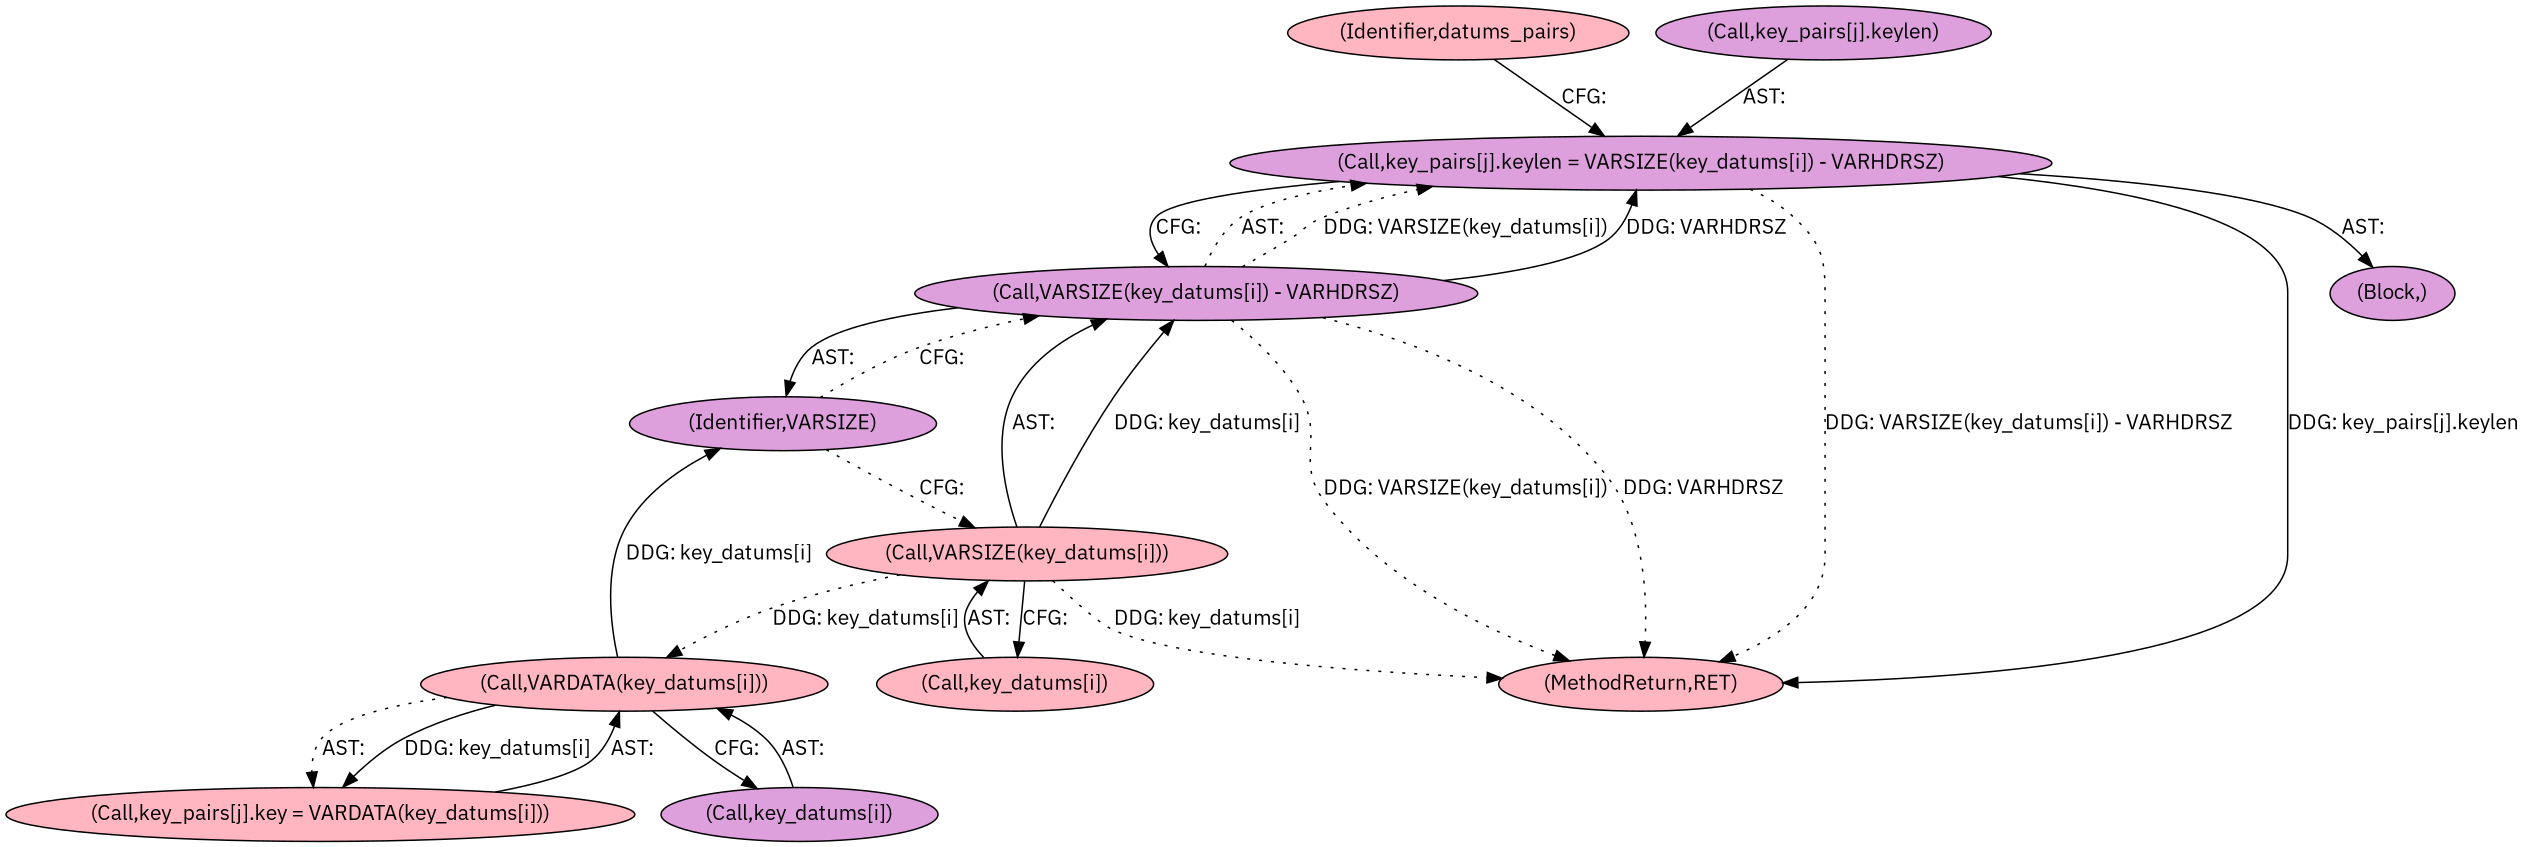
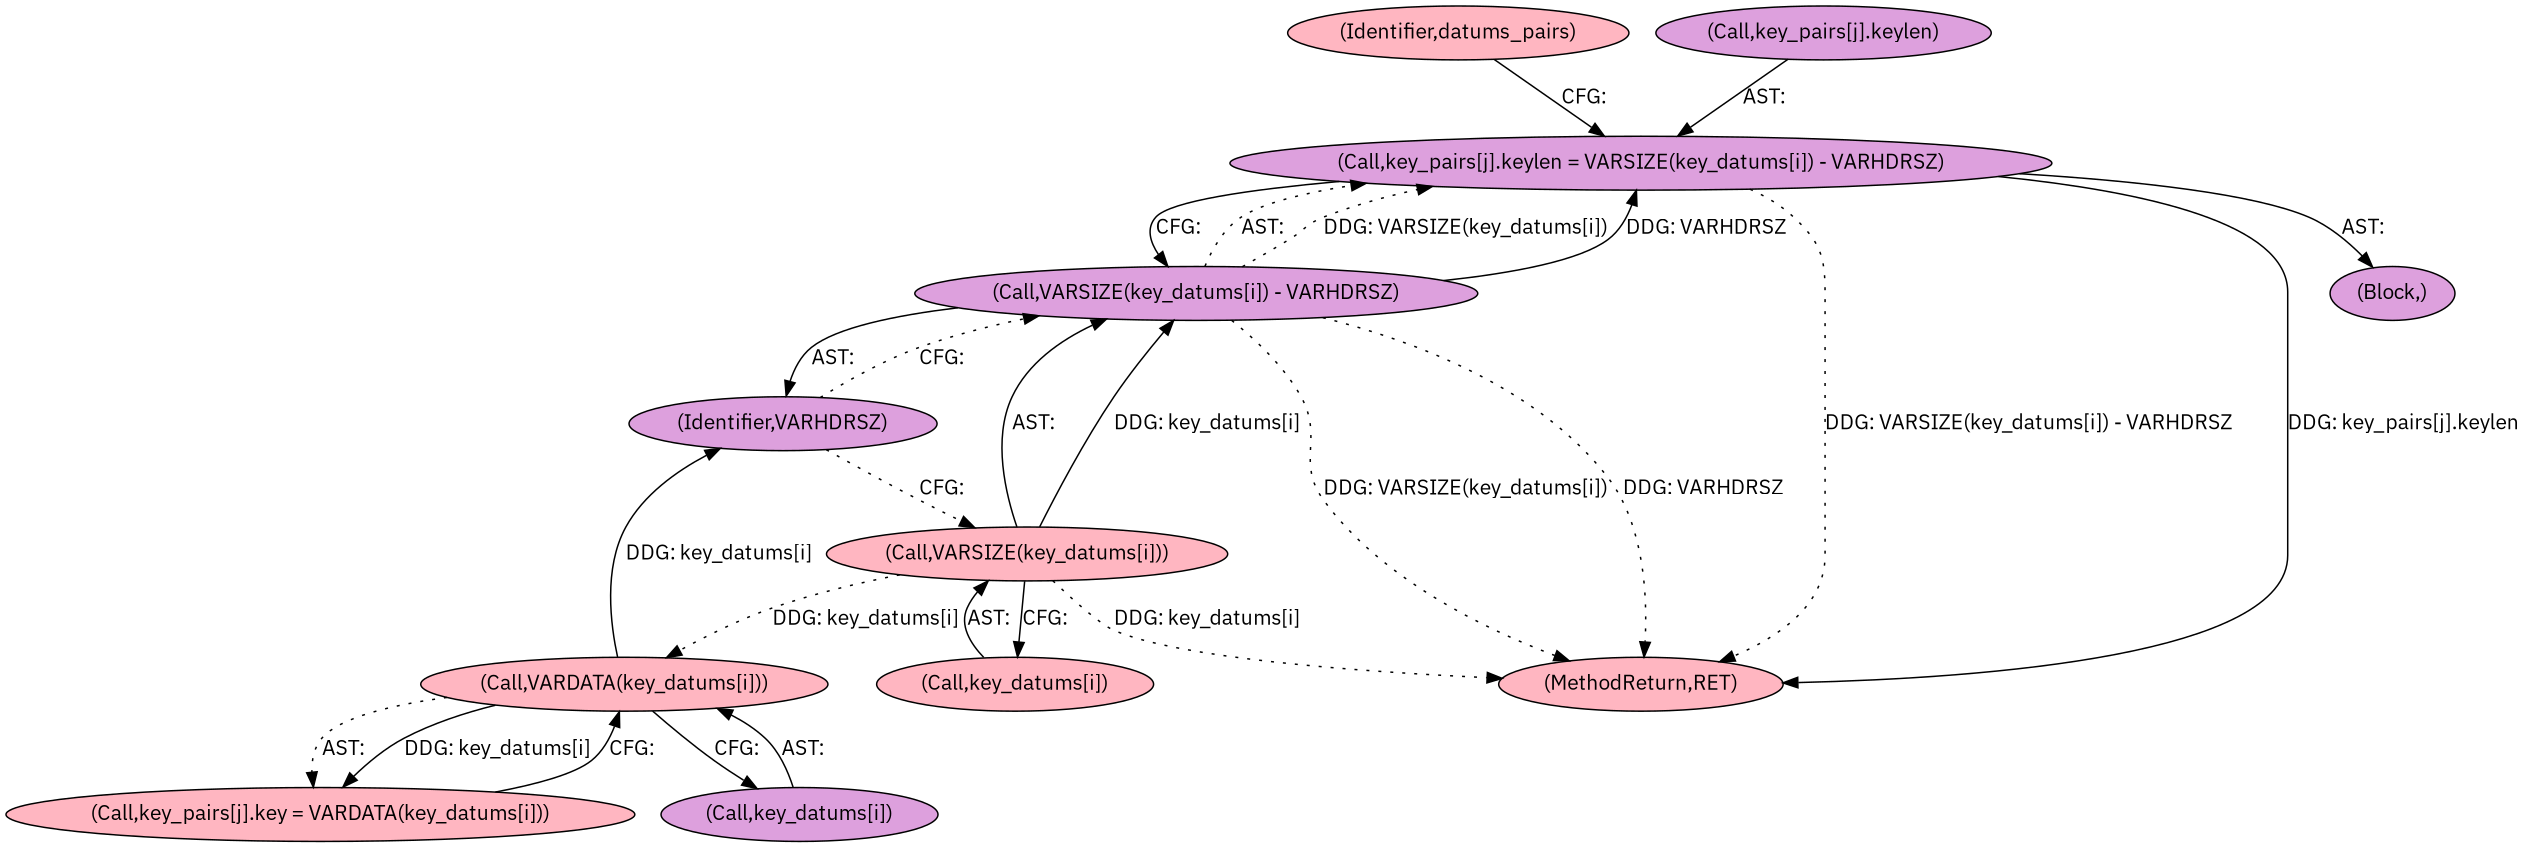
node "(Identifier,VARSIZE)": label "(Identifier,VARSIZE)" -> "(Identifier,VARHDRSZ)"
edge "(Call,key_pairs[j].key = VARDATA(key_datums[i]))" -> "(Call,VARDATA(key_datums[i]))": label "AST: " -> "CFG: "
